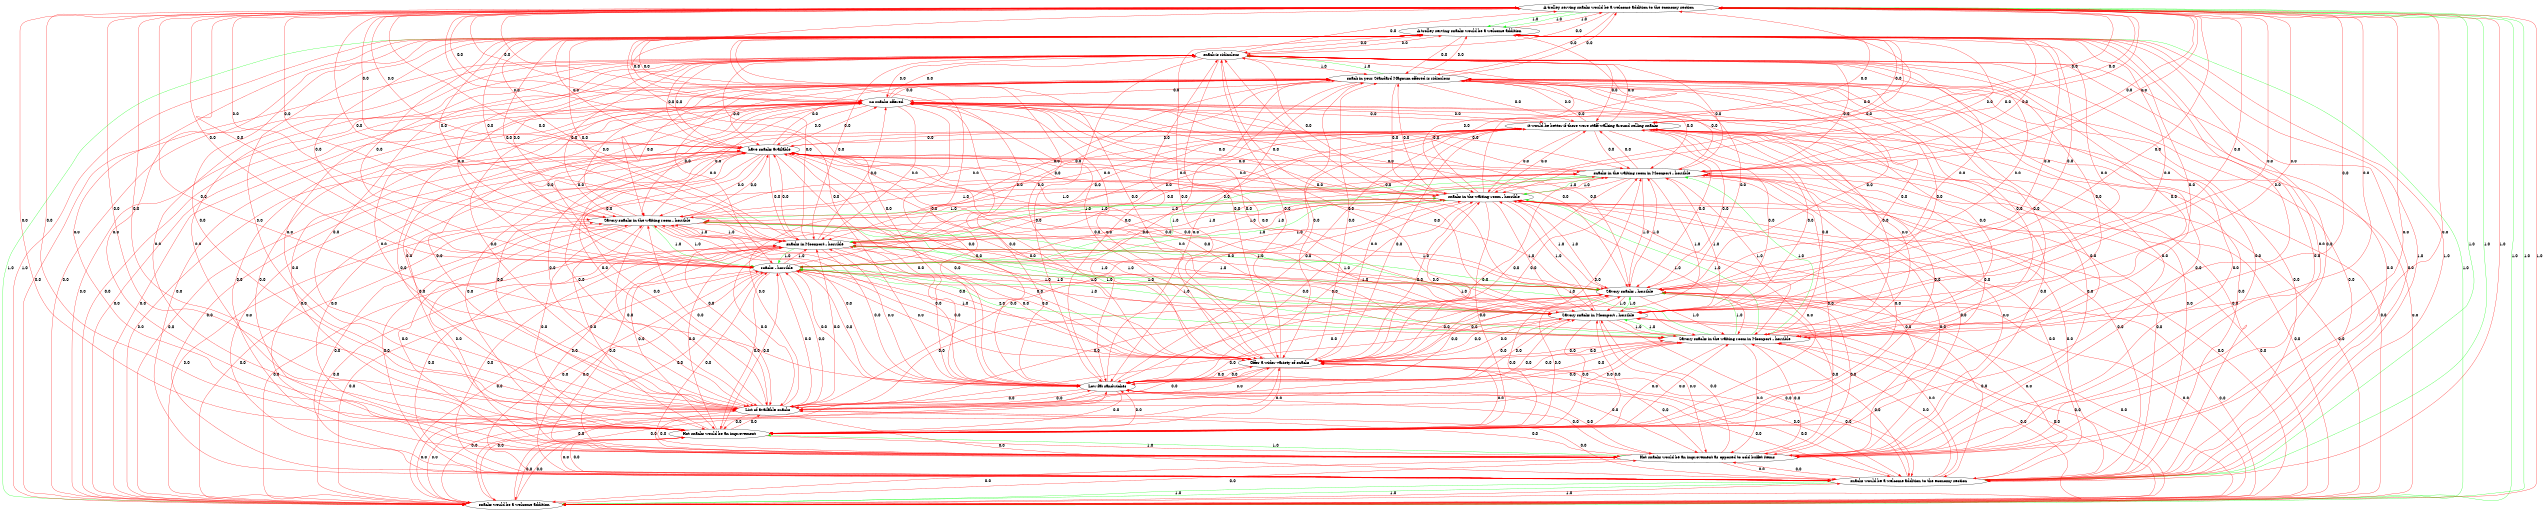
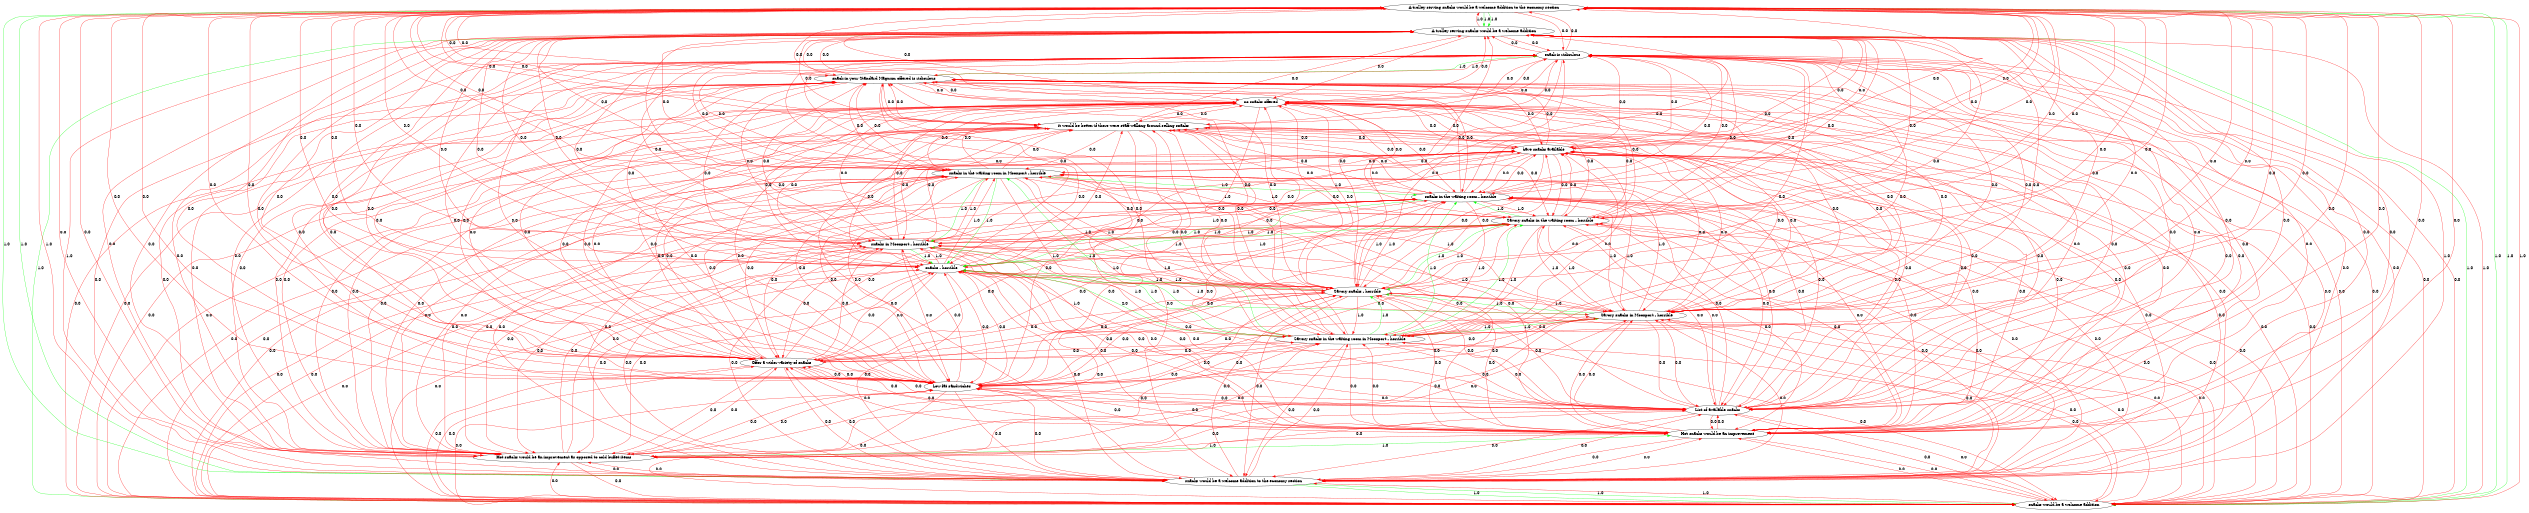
edge "snack is ridiculous" -> "snacks - horrible": added, label "0.0"
edge "snacks in the waiting room - horrible" -> "snacks in Moonport - horrible": label "1.0" -> "0.0"
edge "Savory snacks in Moonport - horrible" -> "snacks in Moonport - horrible": removed, label "1.0"
